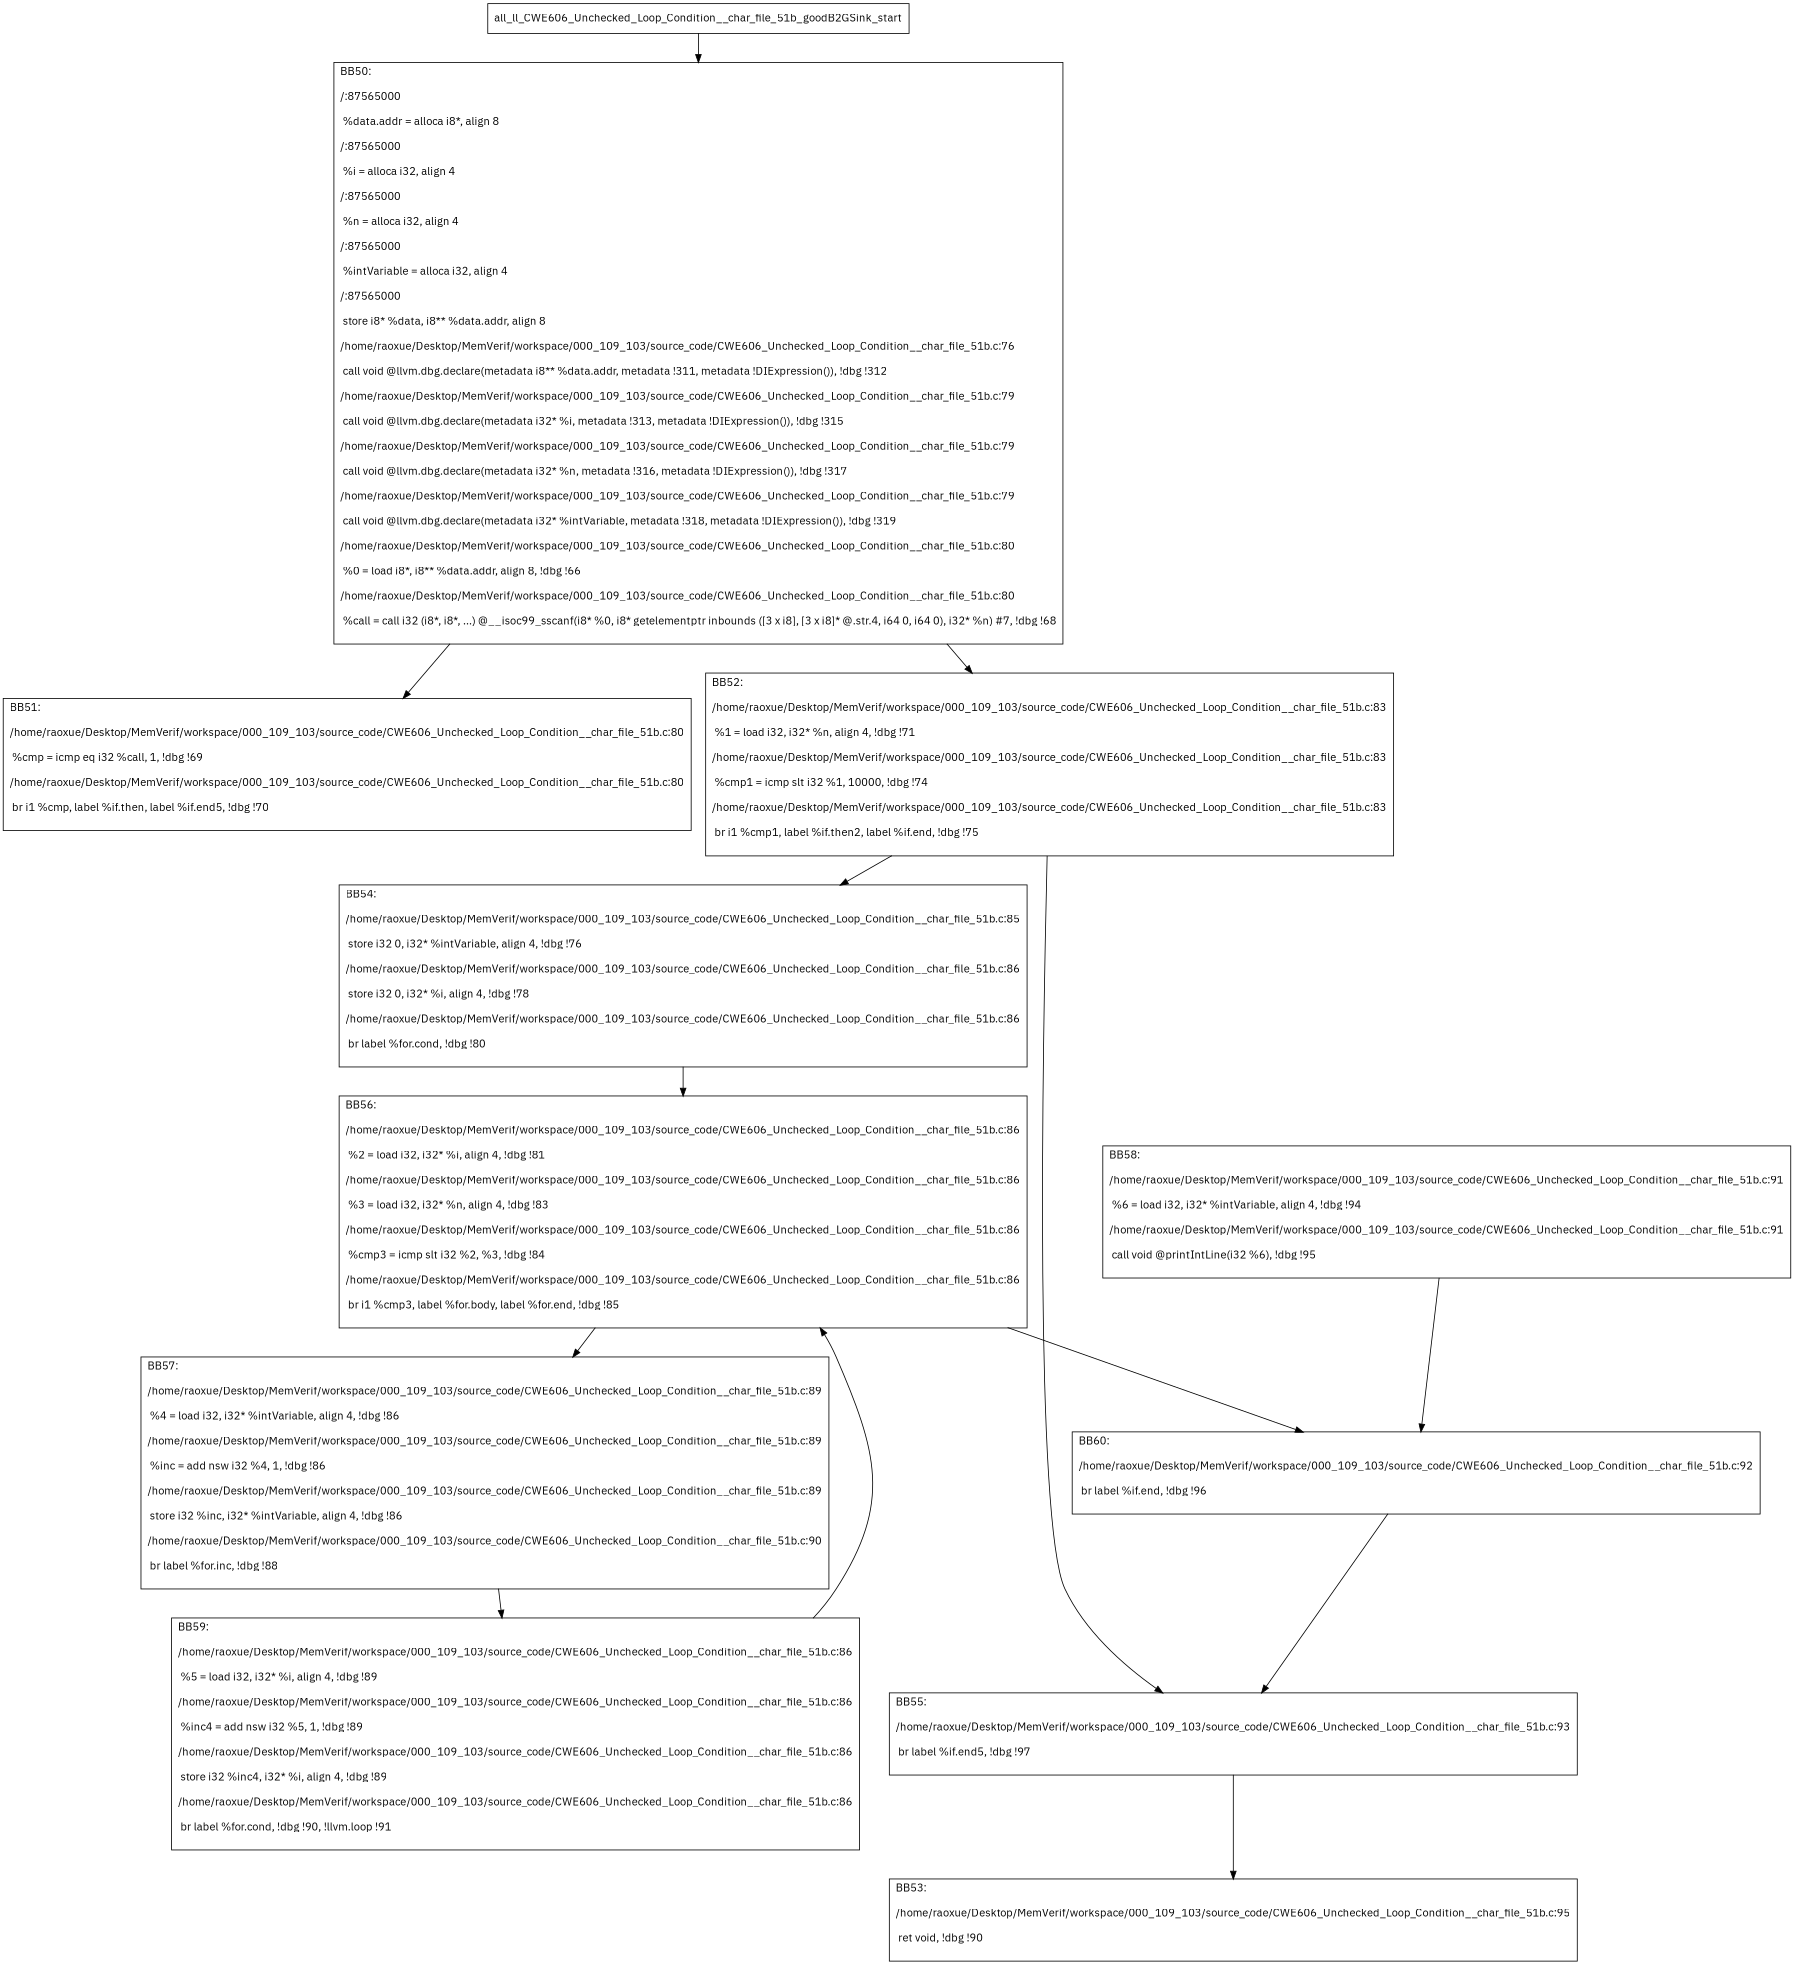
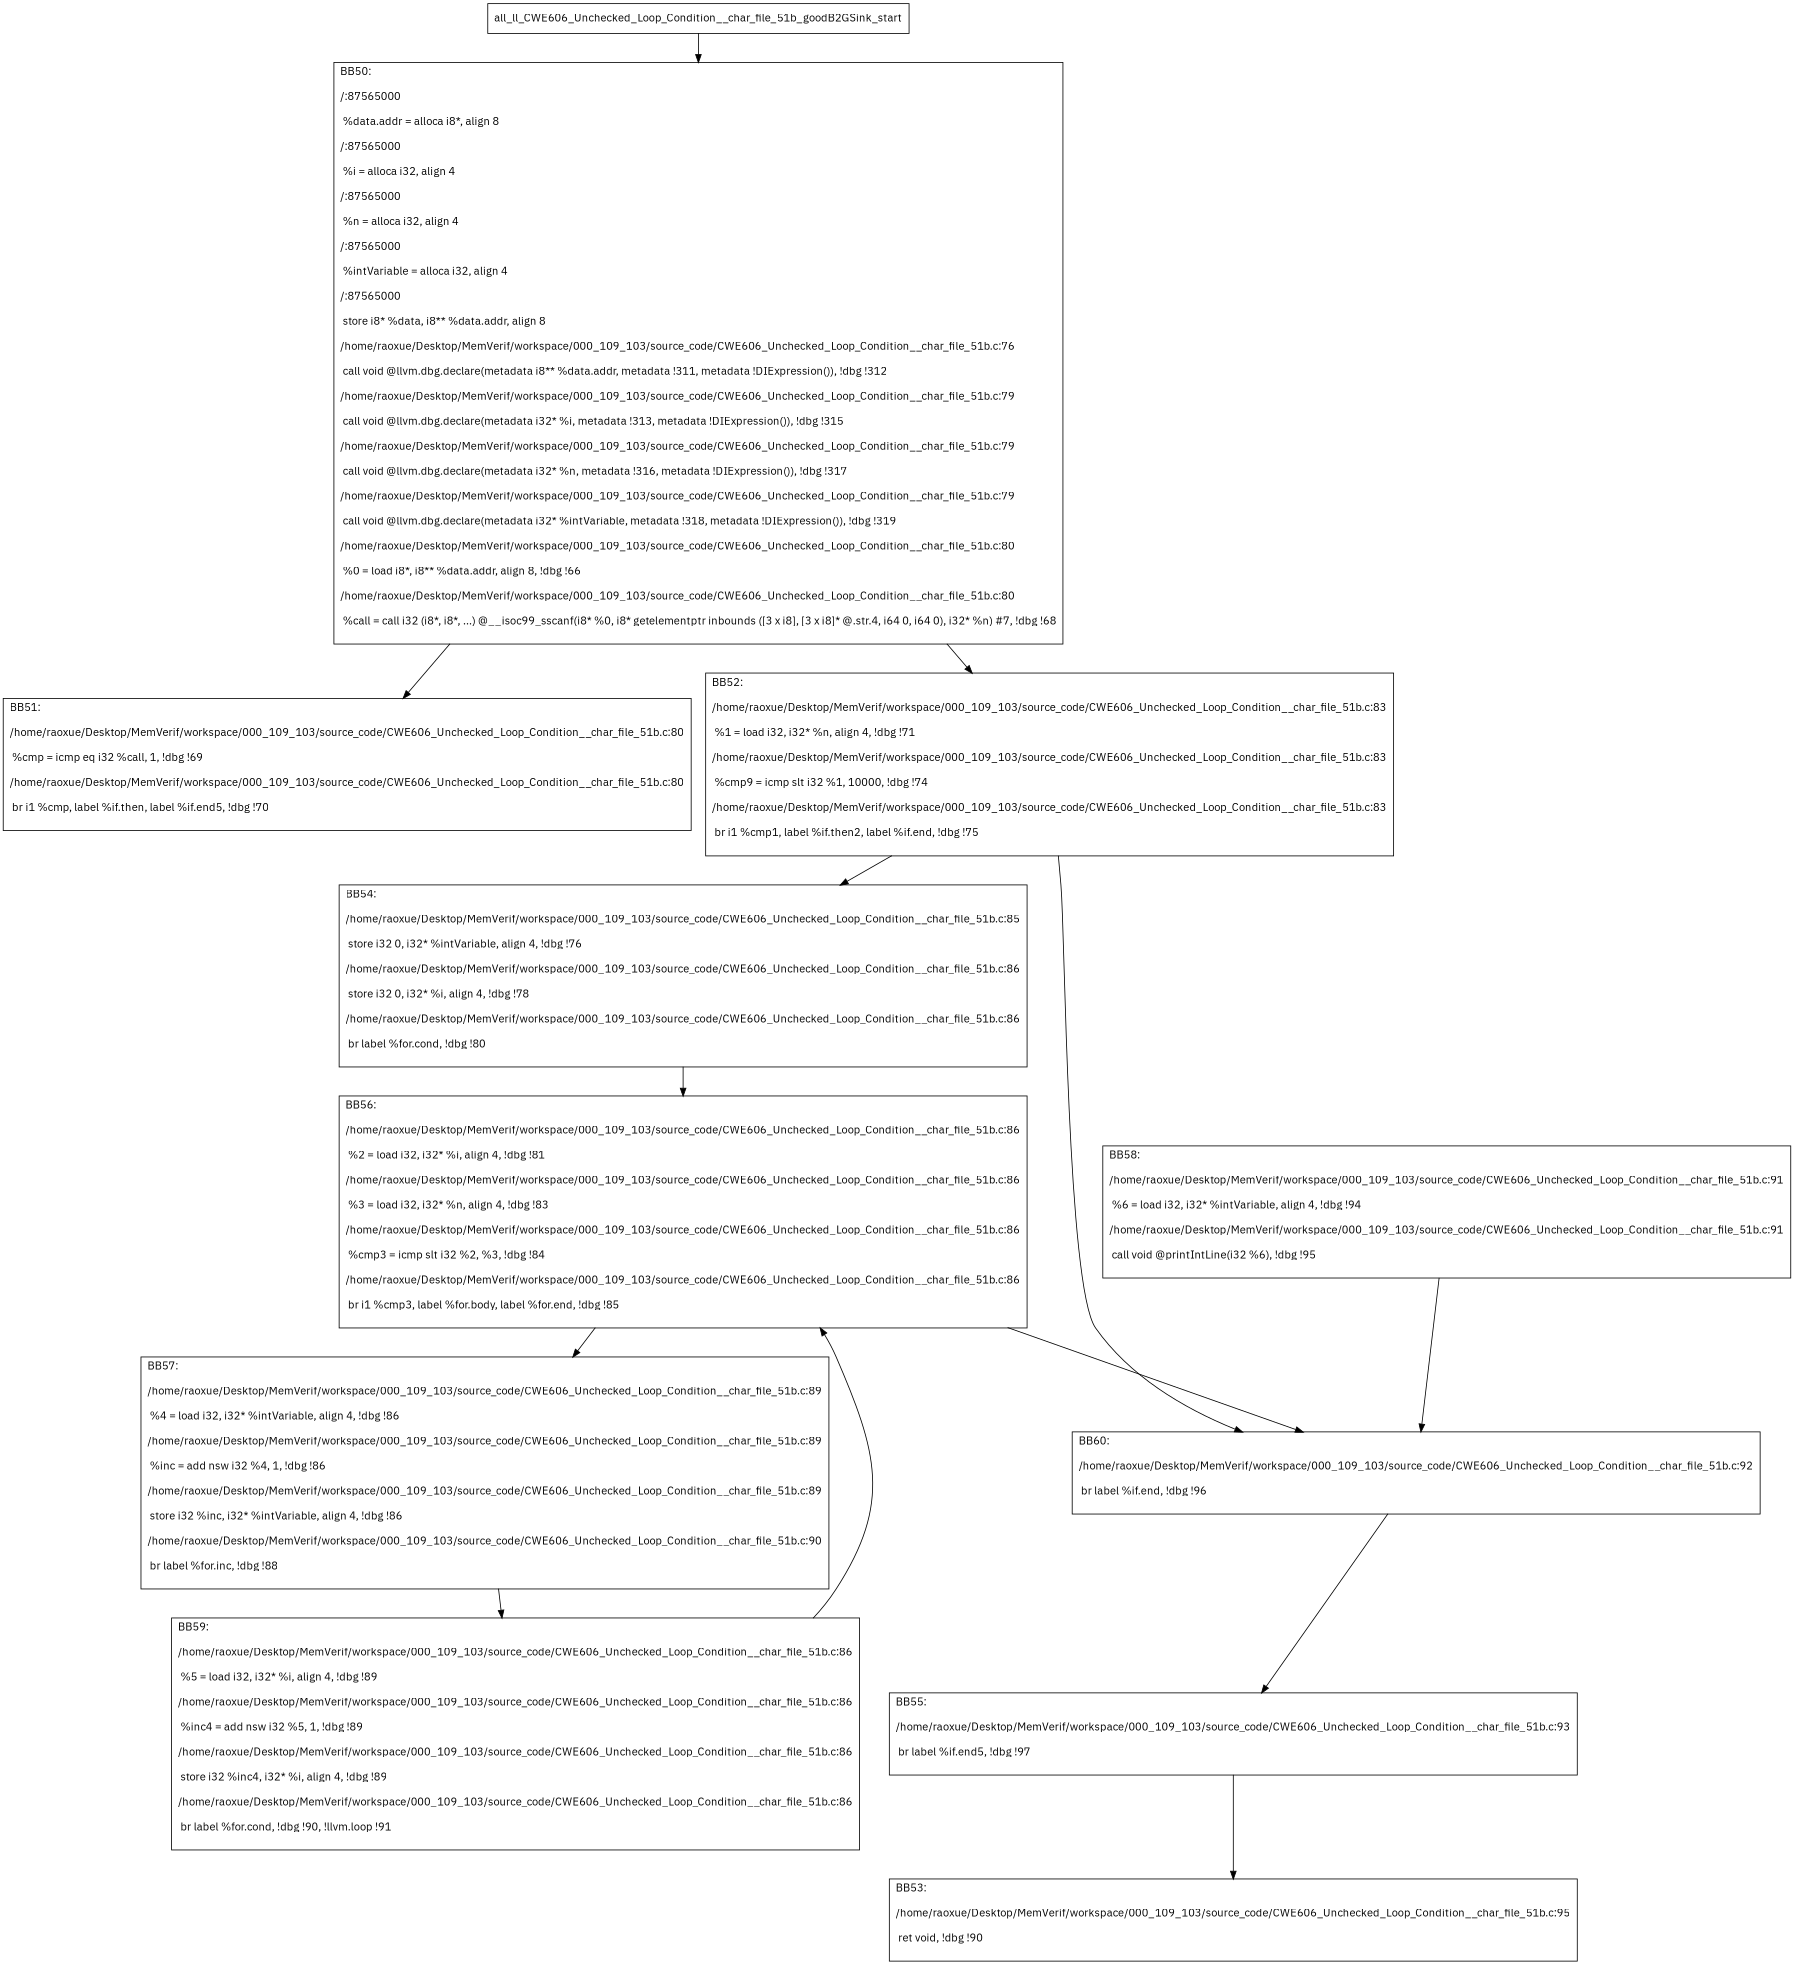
node "BB52:": text "%cmp1 = icmp slt i32 %1, 10000, !dbg !74" -> "%cmp9 = icmp slt i32 %1, 10000, !dbg !74"
edge "BB52:" -> "BB55:": now "BB52:" -> "BB60:"
